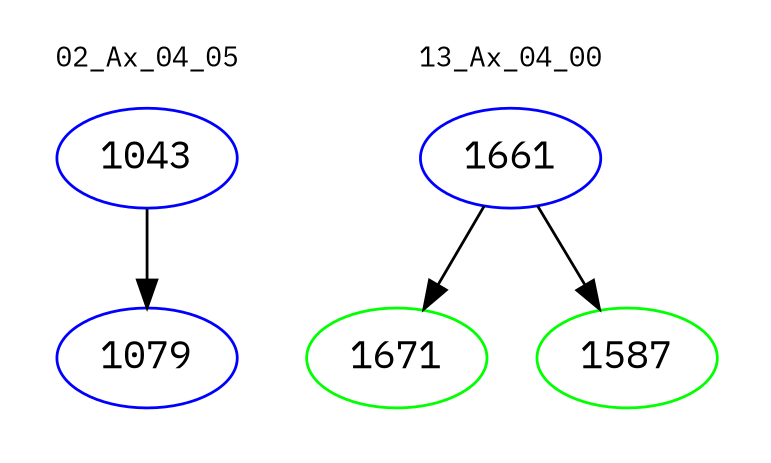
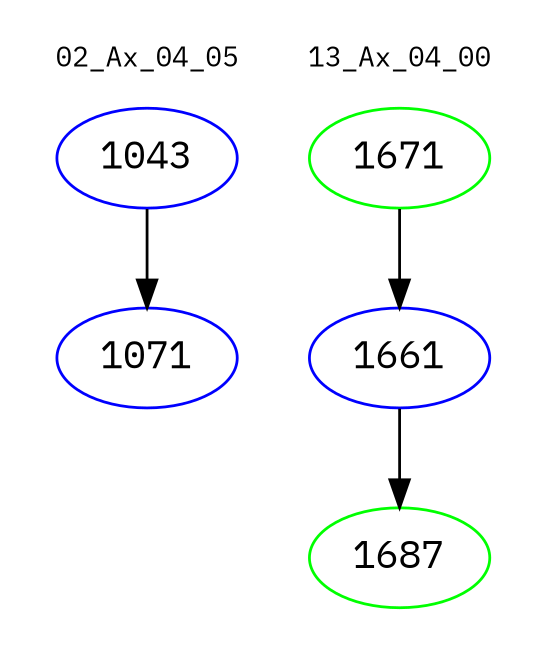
edge "1661" -> "1671": reversed
node "1079": label "1079" -> "1071"
node "1587": label "1587" -> "1687"
